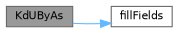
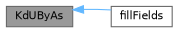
edge "KdUByAs" -> "fillFields": reversed
